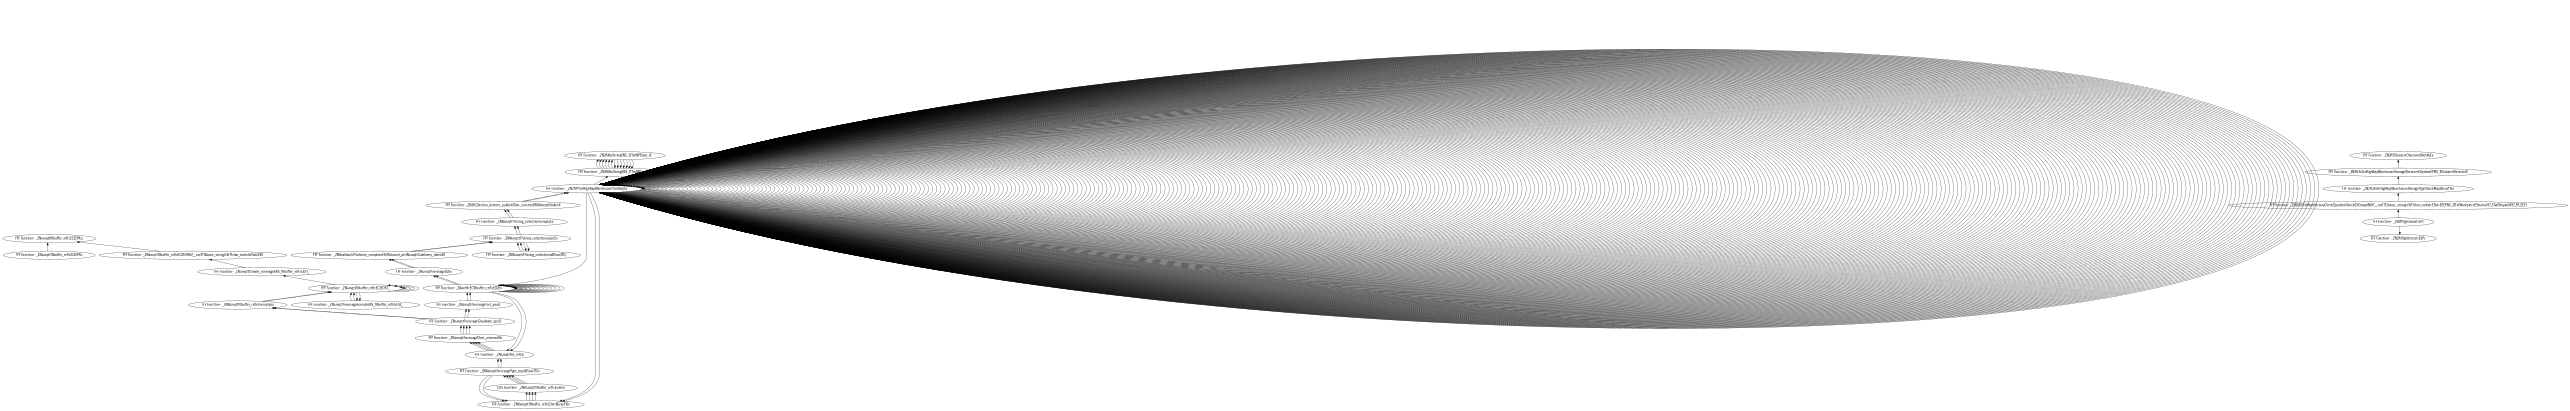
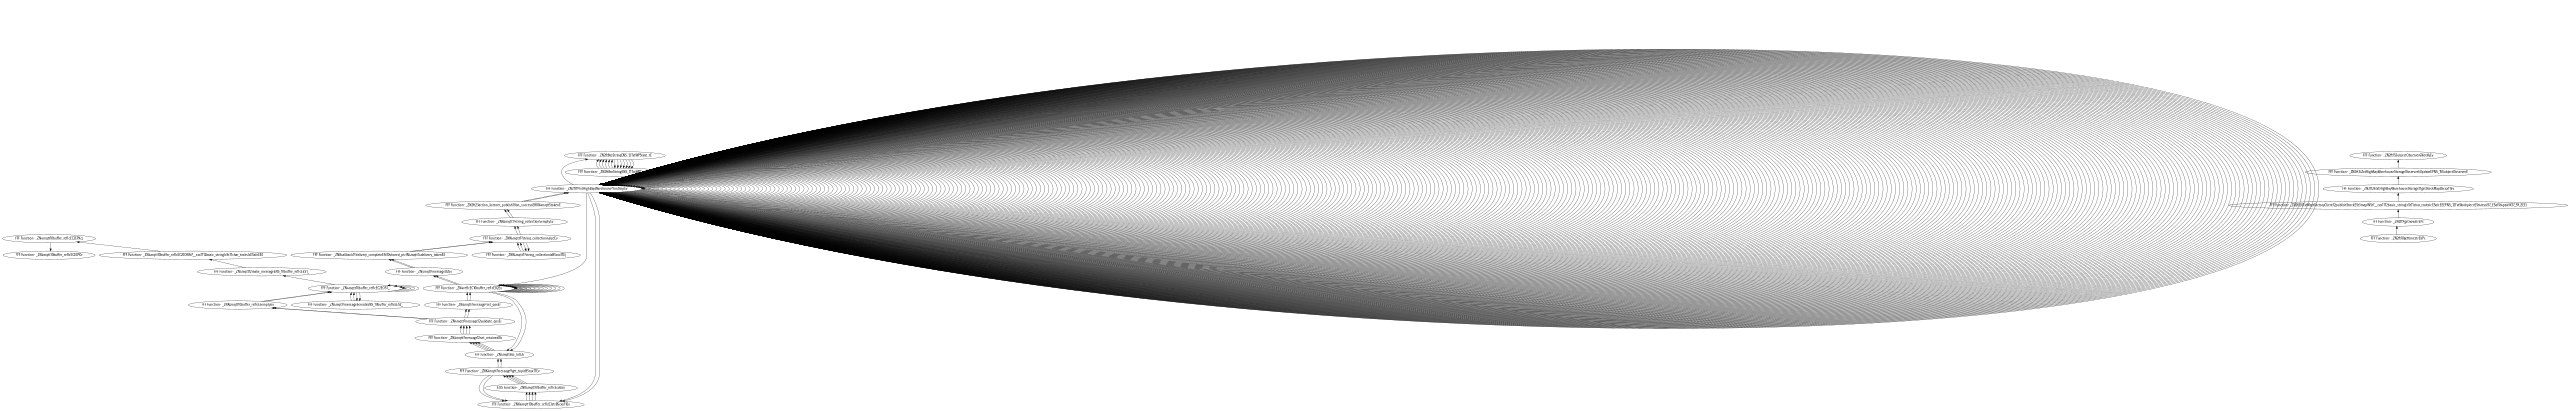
edge "FFF Function- _ZN2ft19TxtHighBayWarehouse7fsmStepEv" -> "FFF Function- _ZN2ft8toStringENS_11TxtWPType_tE": now "FFF Function- _ZN2ft19TxtHighBayWarehouse7fsmStepEv" -> "FFF Function- _ZN2ft8toStringENS_12TxtWPState_tE"
edge "FFF Function- _ZN2ft9getnowstrEPc" -> "FFF Function- _ZN2ft10gettimestrEliPc": reversed
edge "FFF Function- _ZN4mqtt10buffer_refIcEC2EPKc" -> "FFF Function- _ZN4mqtt10buffer_refIcEC2EPKcj": reversed
